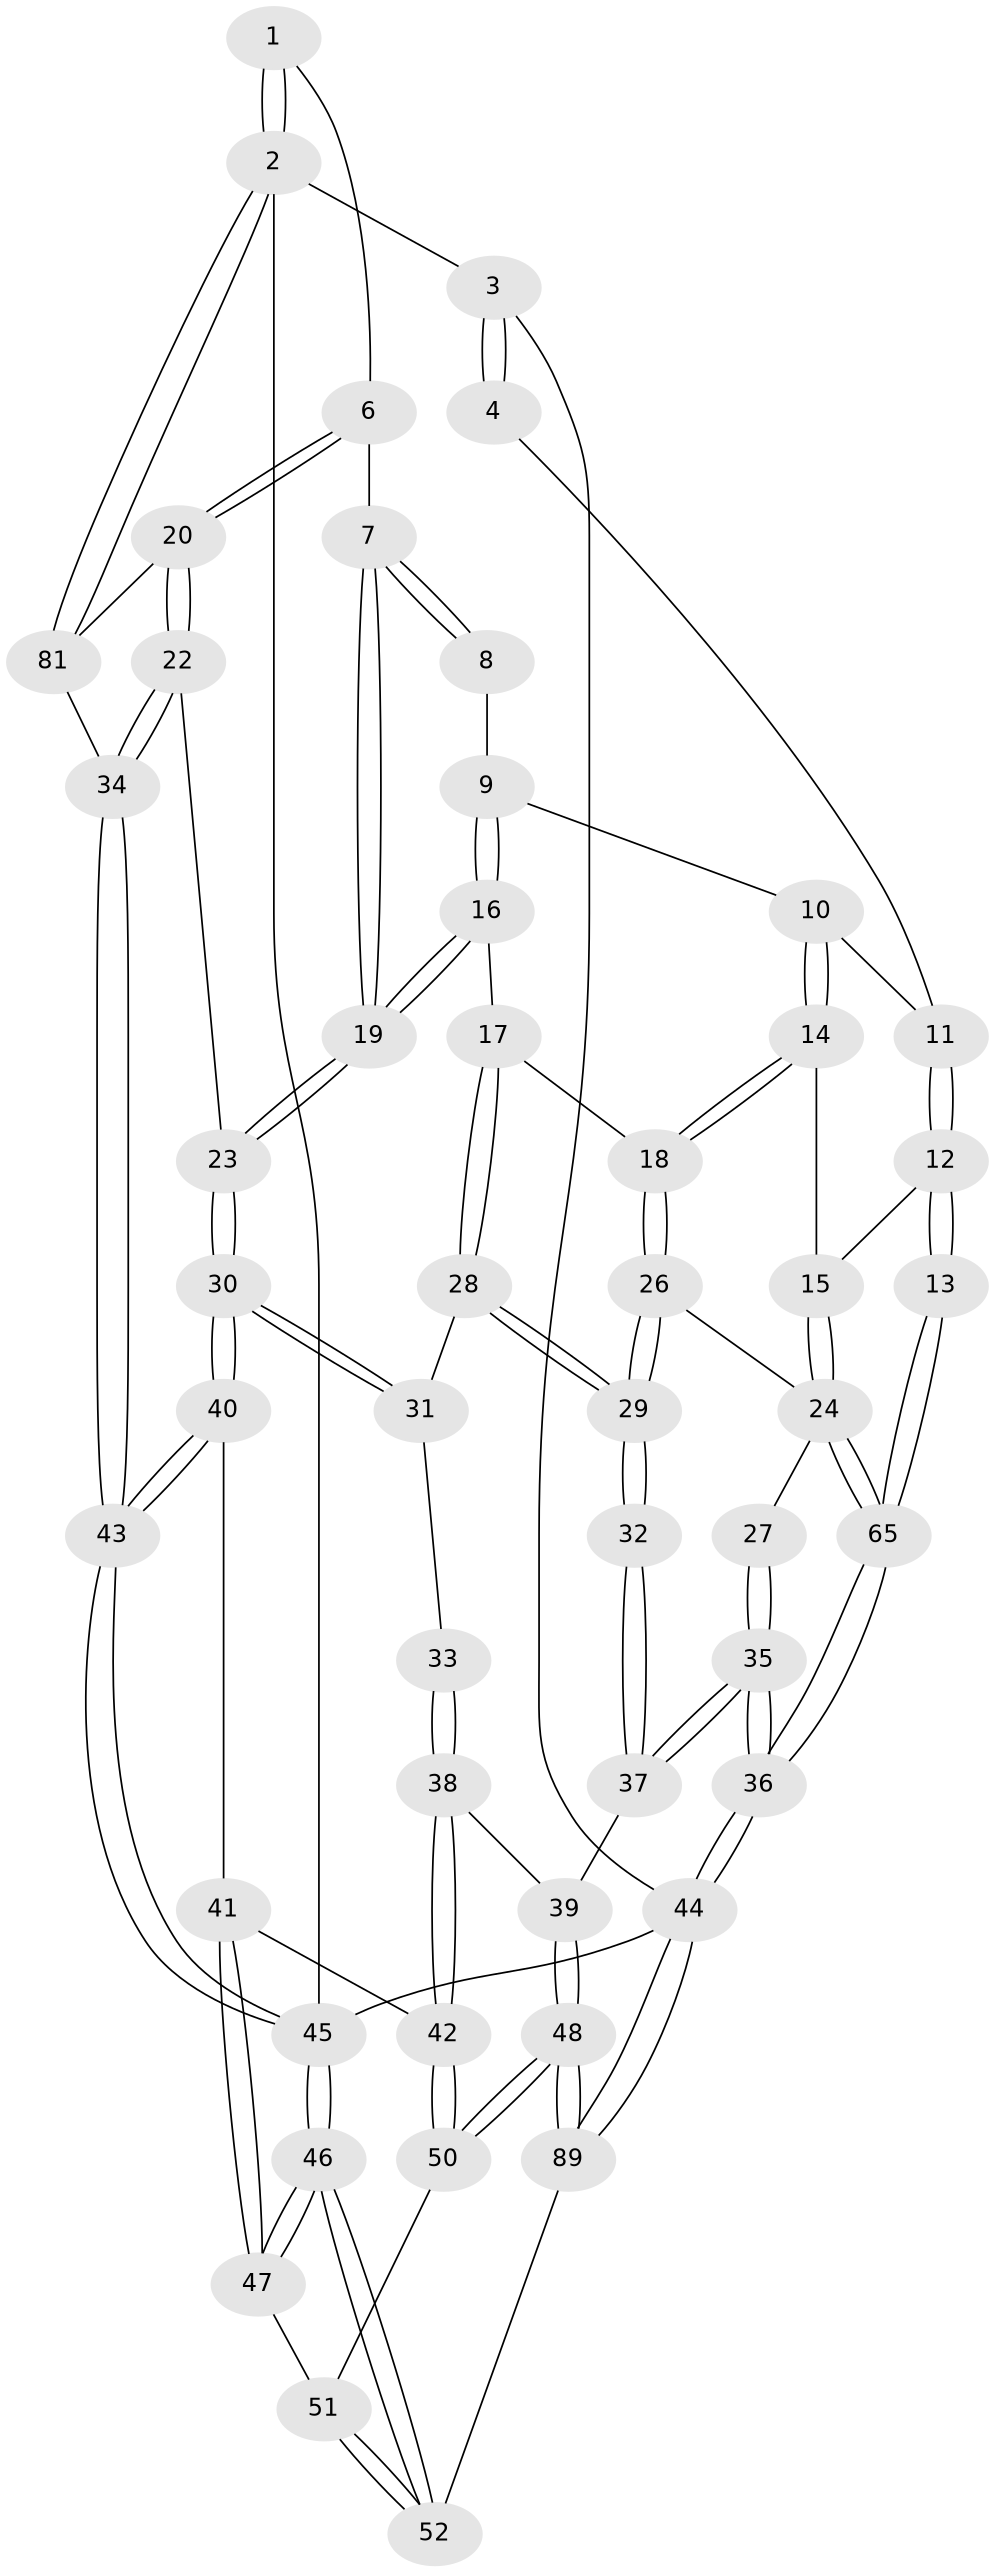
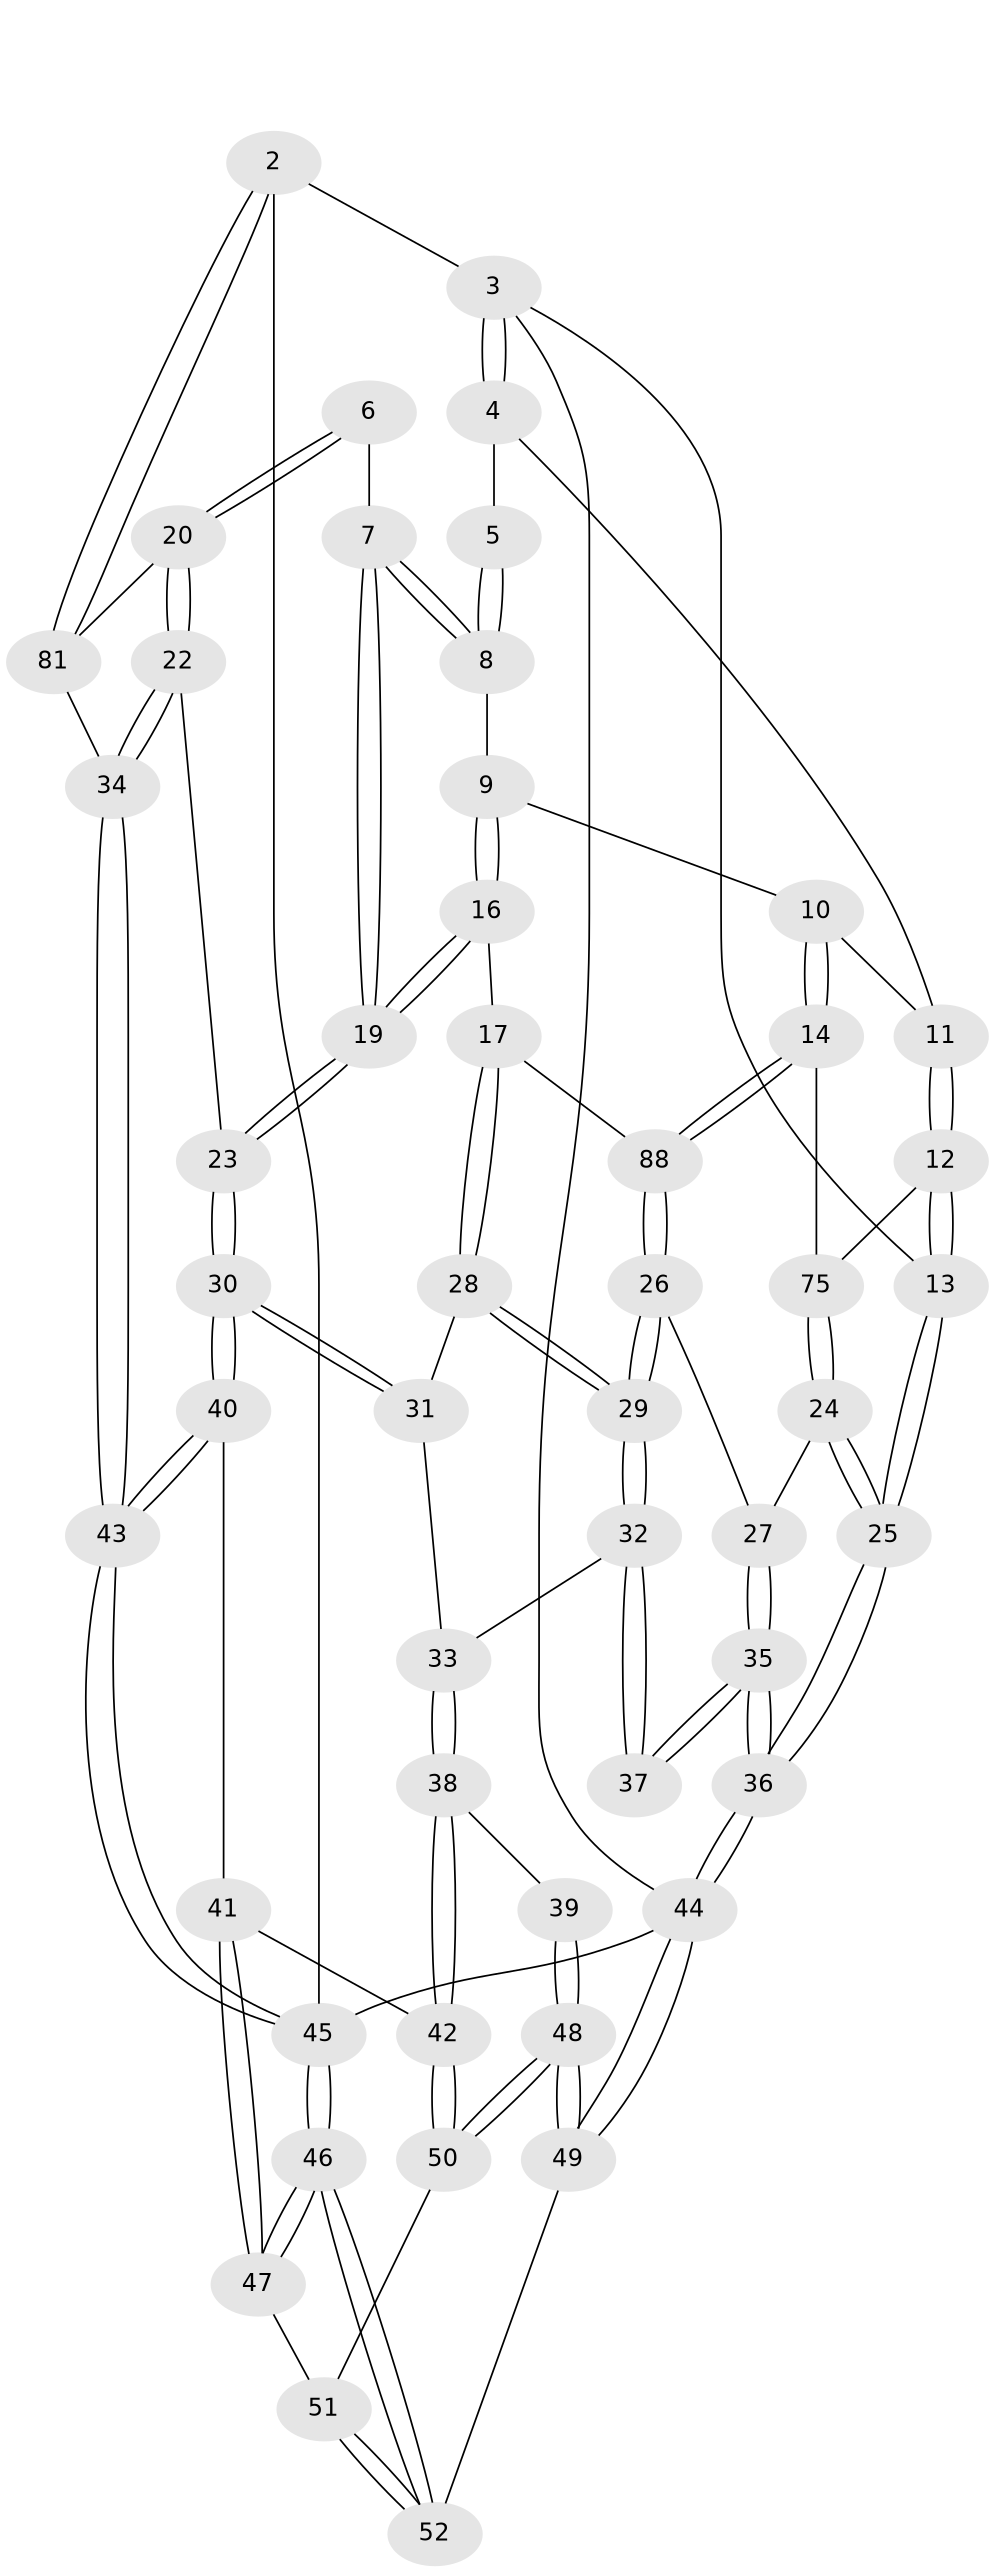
node "1": removed
node "5": added
edge "3" -- "13": added
node "18": label "18" -> "88"
node "15": label "15" -> "75"
edge "26" -- "24": now "26" -- "27"
node "65": label "65" -> "25"
edge "32" -- "33": added
edge "37" -- "39": removed
node "89": label "89" -> "49"
